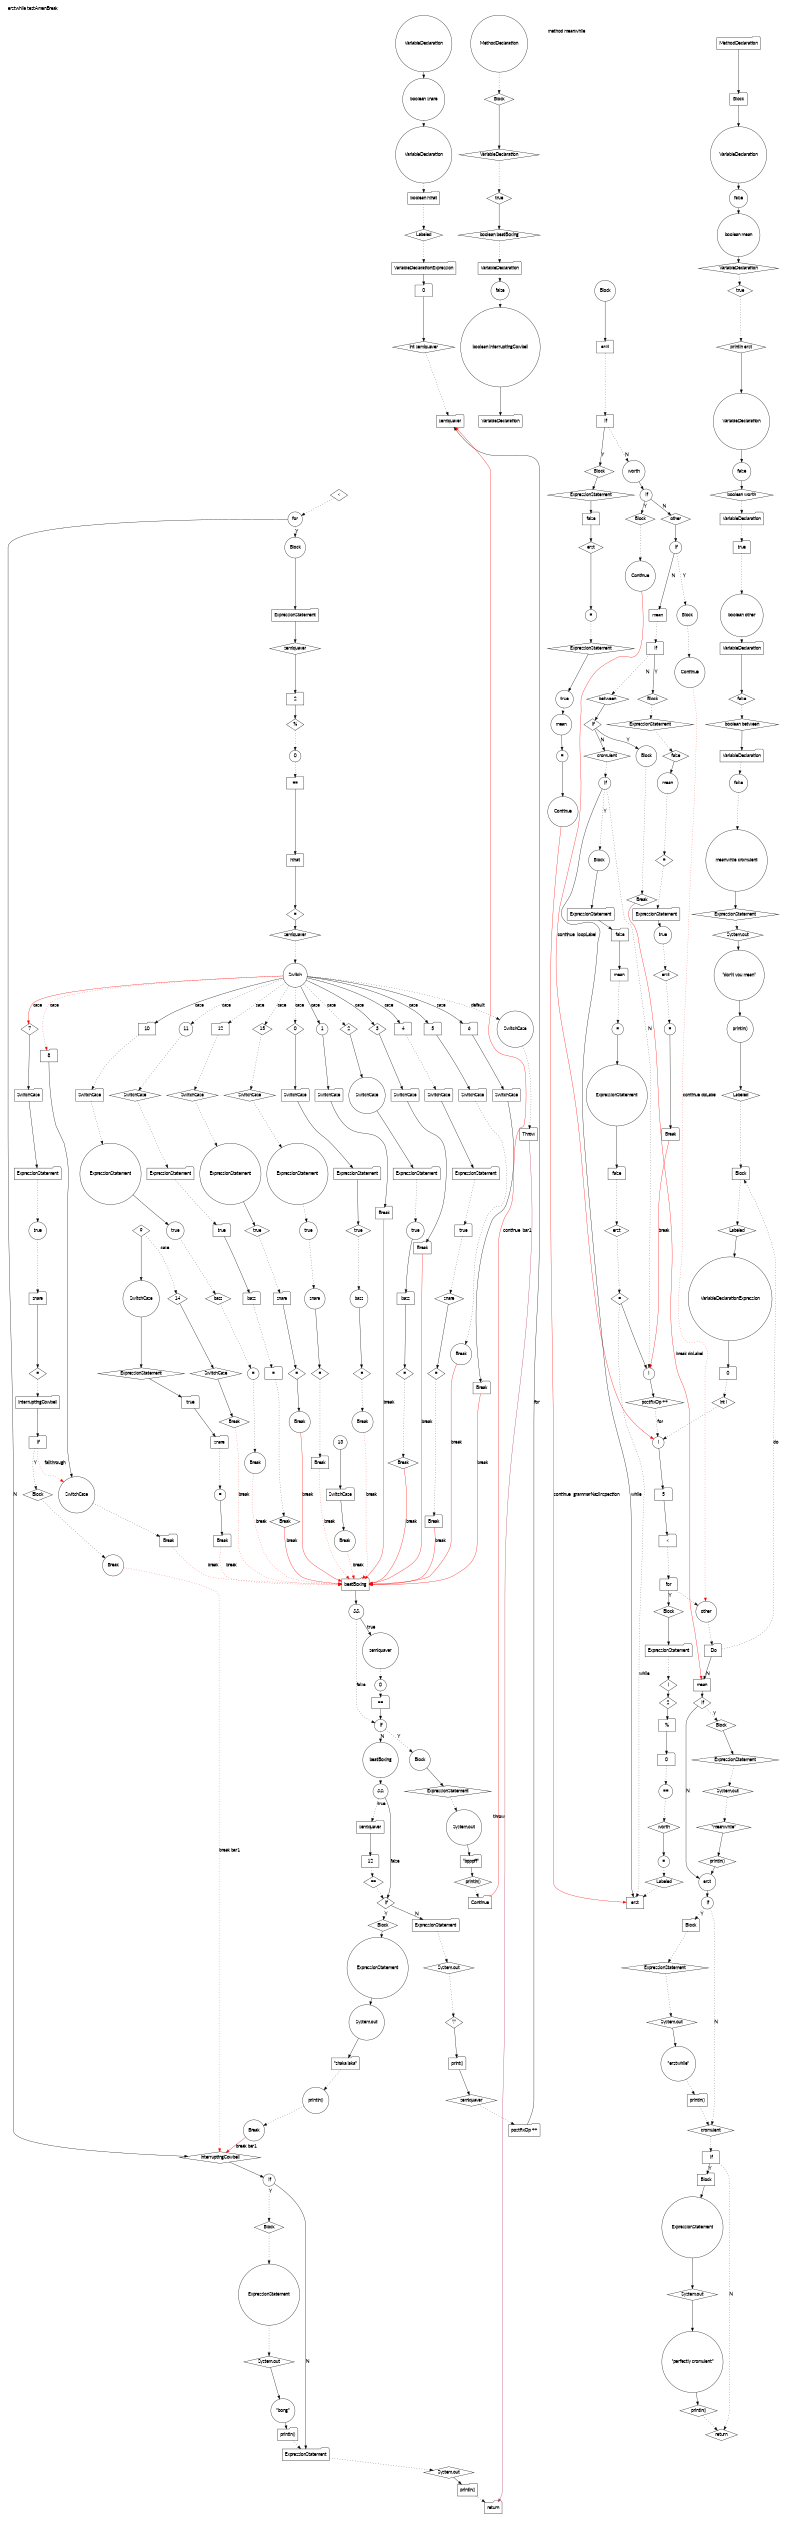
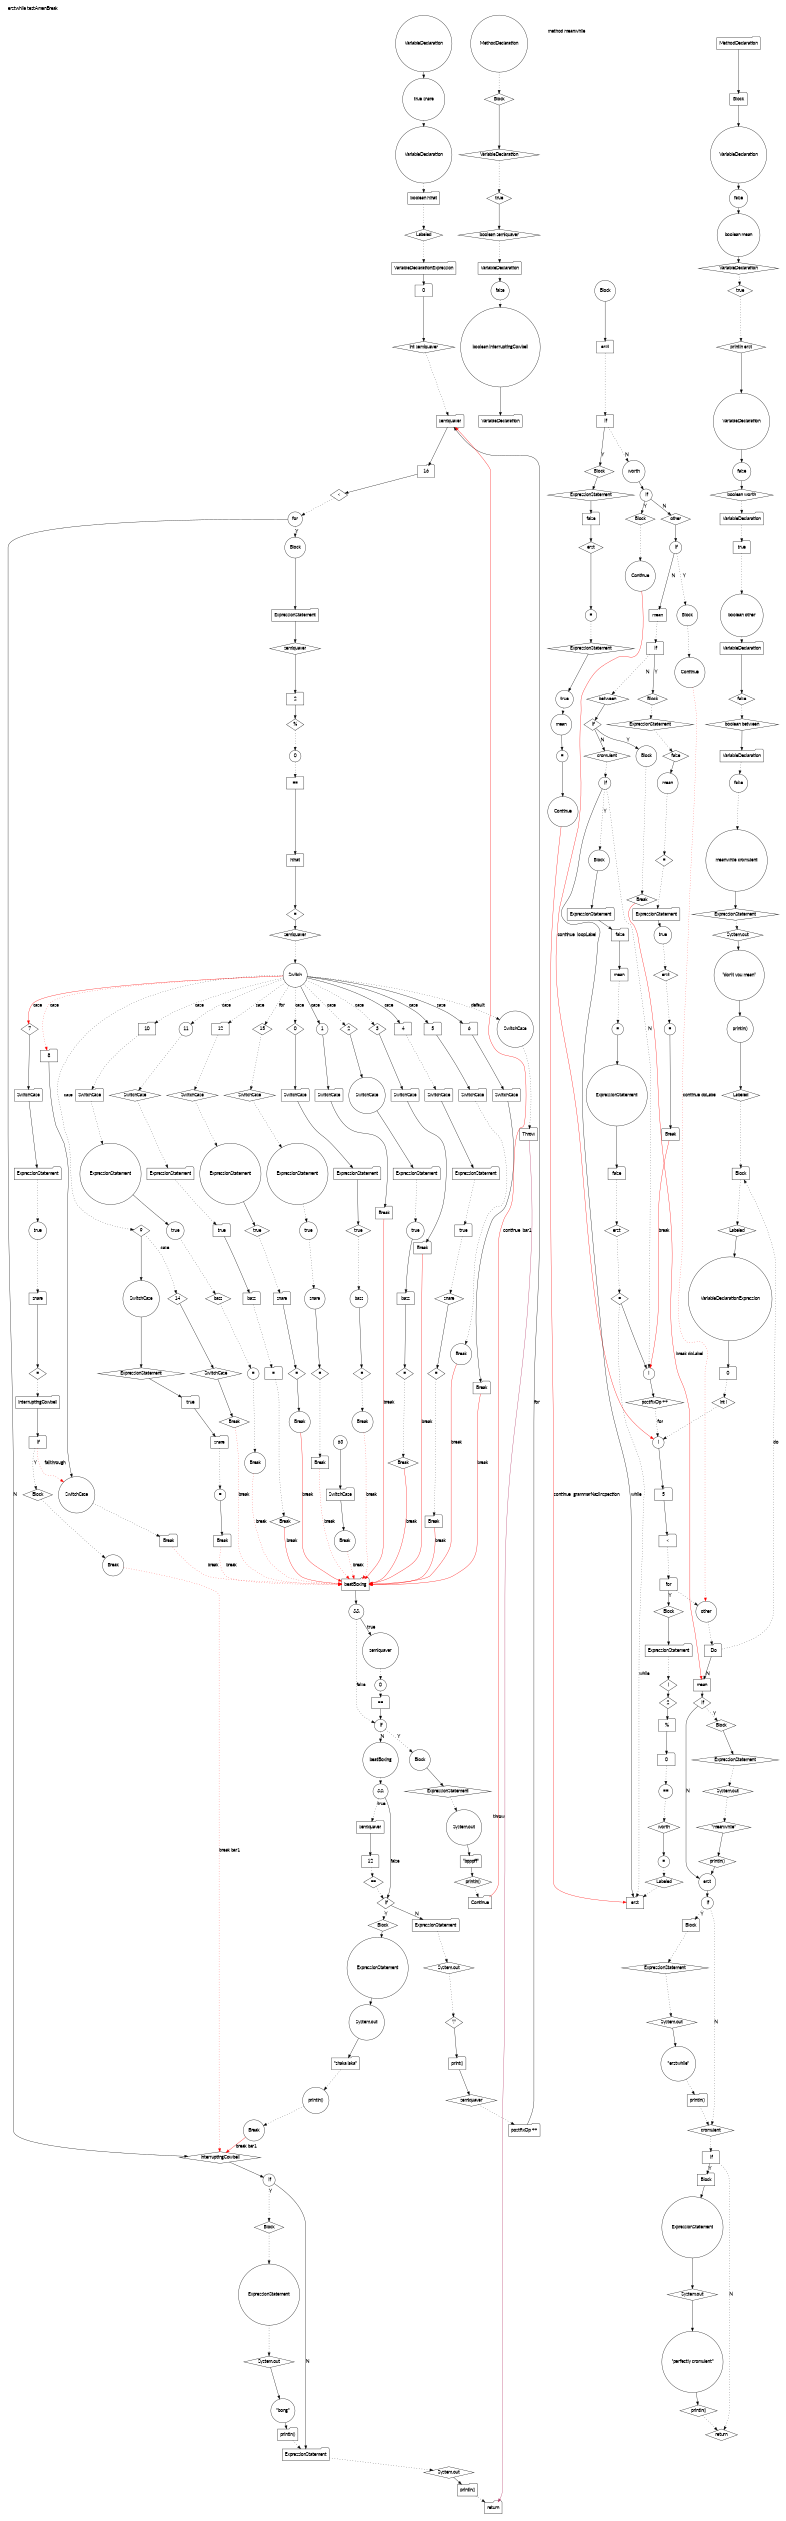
node "boolean snare": label "boolean snare" -> "true snare"
node "boolean beatBoxing": label "boolean beatBoxing" -> "boolean semiquaver"
node "16": added
edge "Switch" -> "10": style solid -> dotted
edge "Switch" -> "3": style solid -> dotted
edge "Switch" -> "15": label "case" -> "for"
edge "Switch" -> "9": added, label "case"
node "13": label "13" -> "63"
